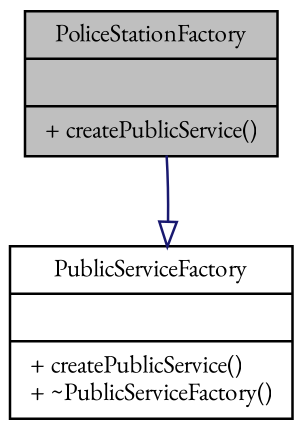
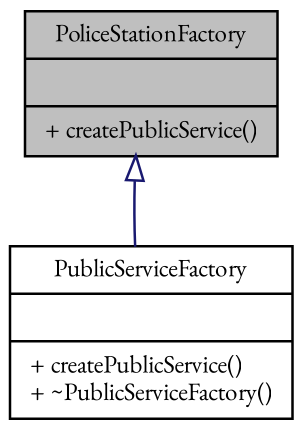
edge "PoliceStationFactory" -> "PublicServiceFactory": reversed
